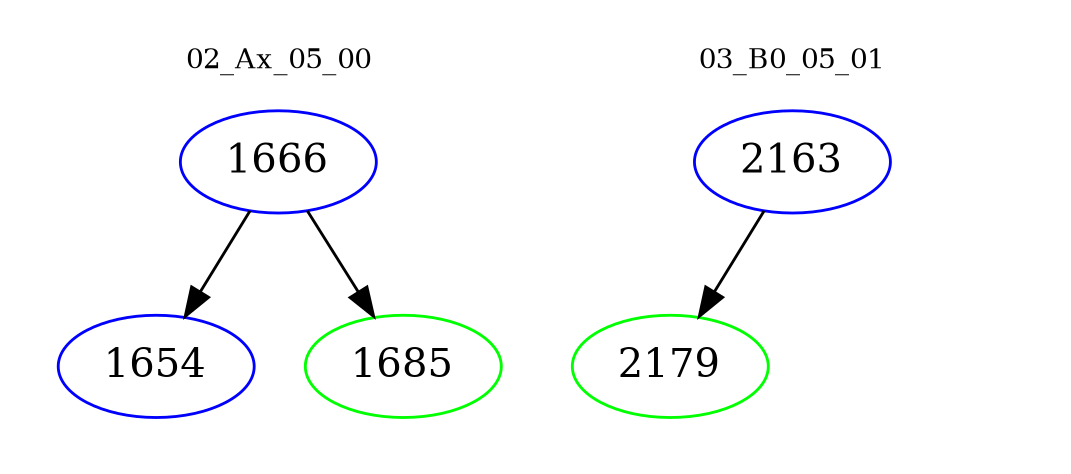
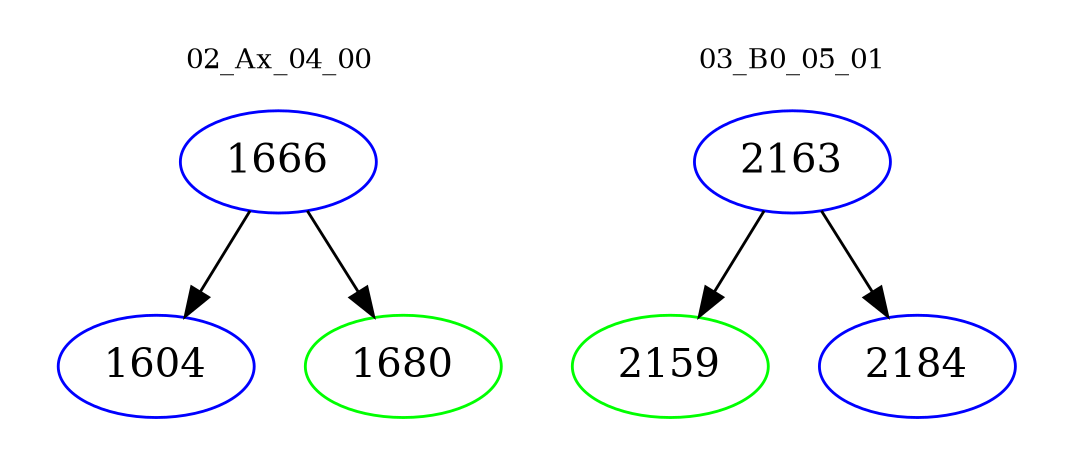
cluster "02_Ax_05_00": label "02_Ax_05_00" -> "02_Ax_04_00"
node "1654": label "1654" -> "1604"
node "1685": label "1685" -> "1680"
node "2179": label "2179" -> "2159"
node "2184": added
